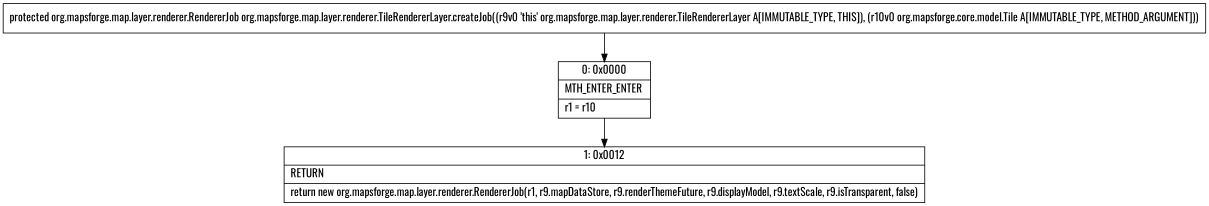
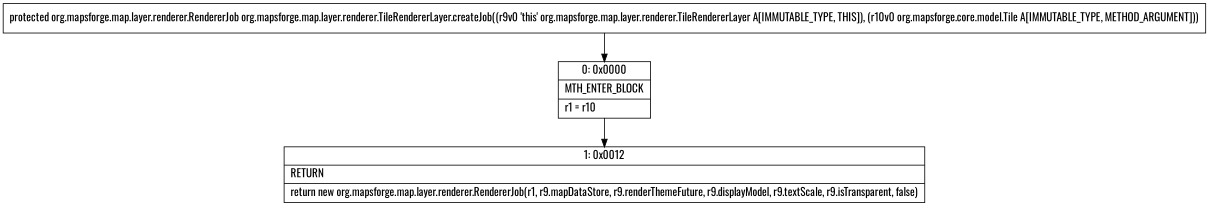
node "0: 0x0000": text "MTH_ENTER_ENTER" -> "MTH_ENTER_BLOCK"
